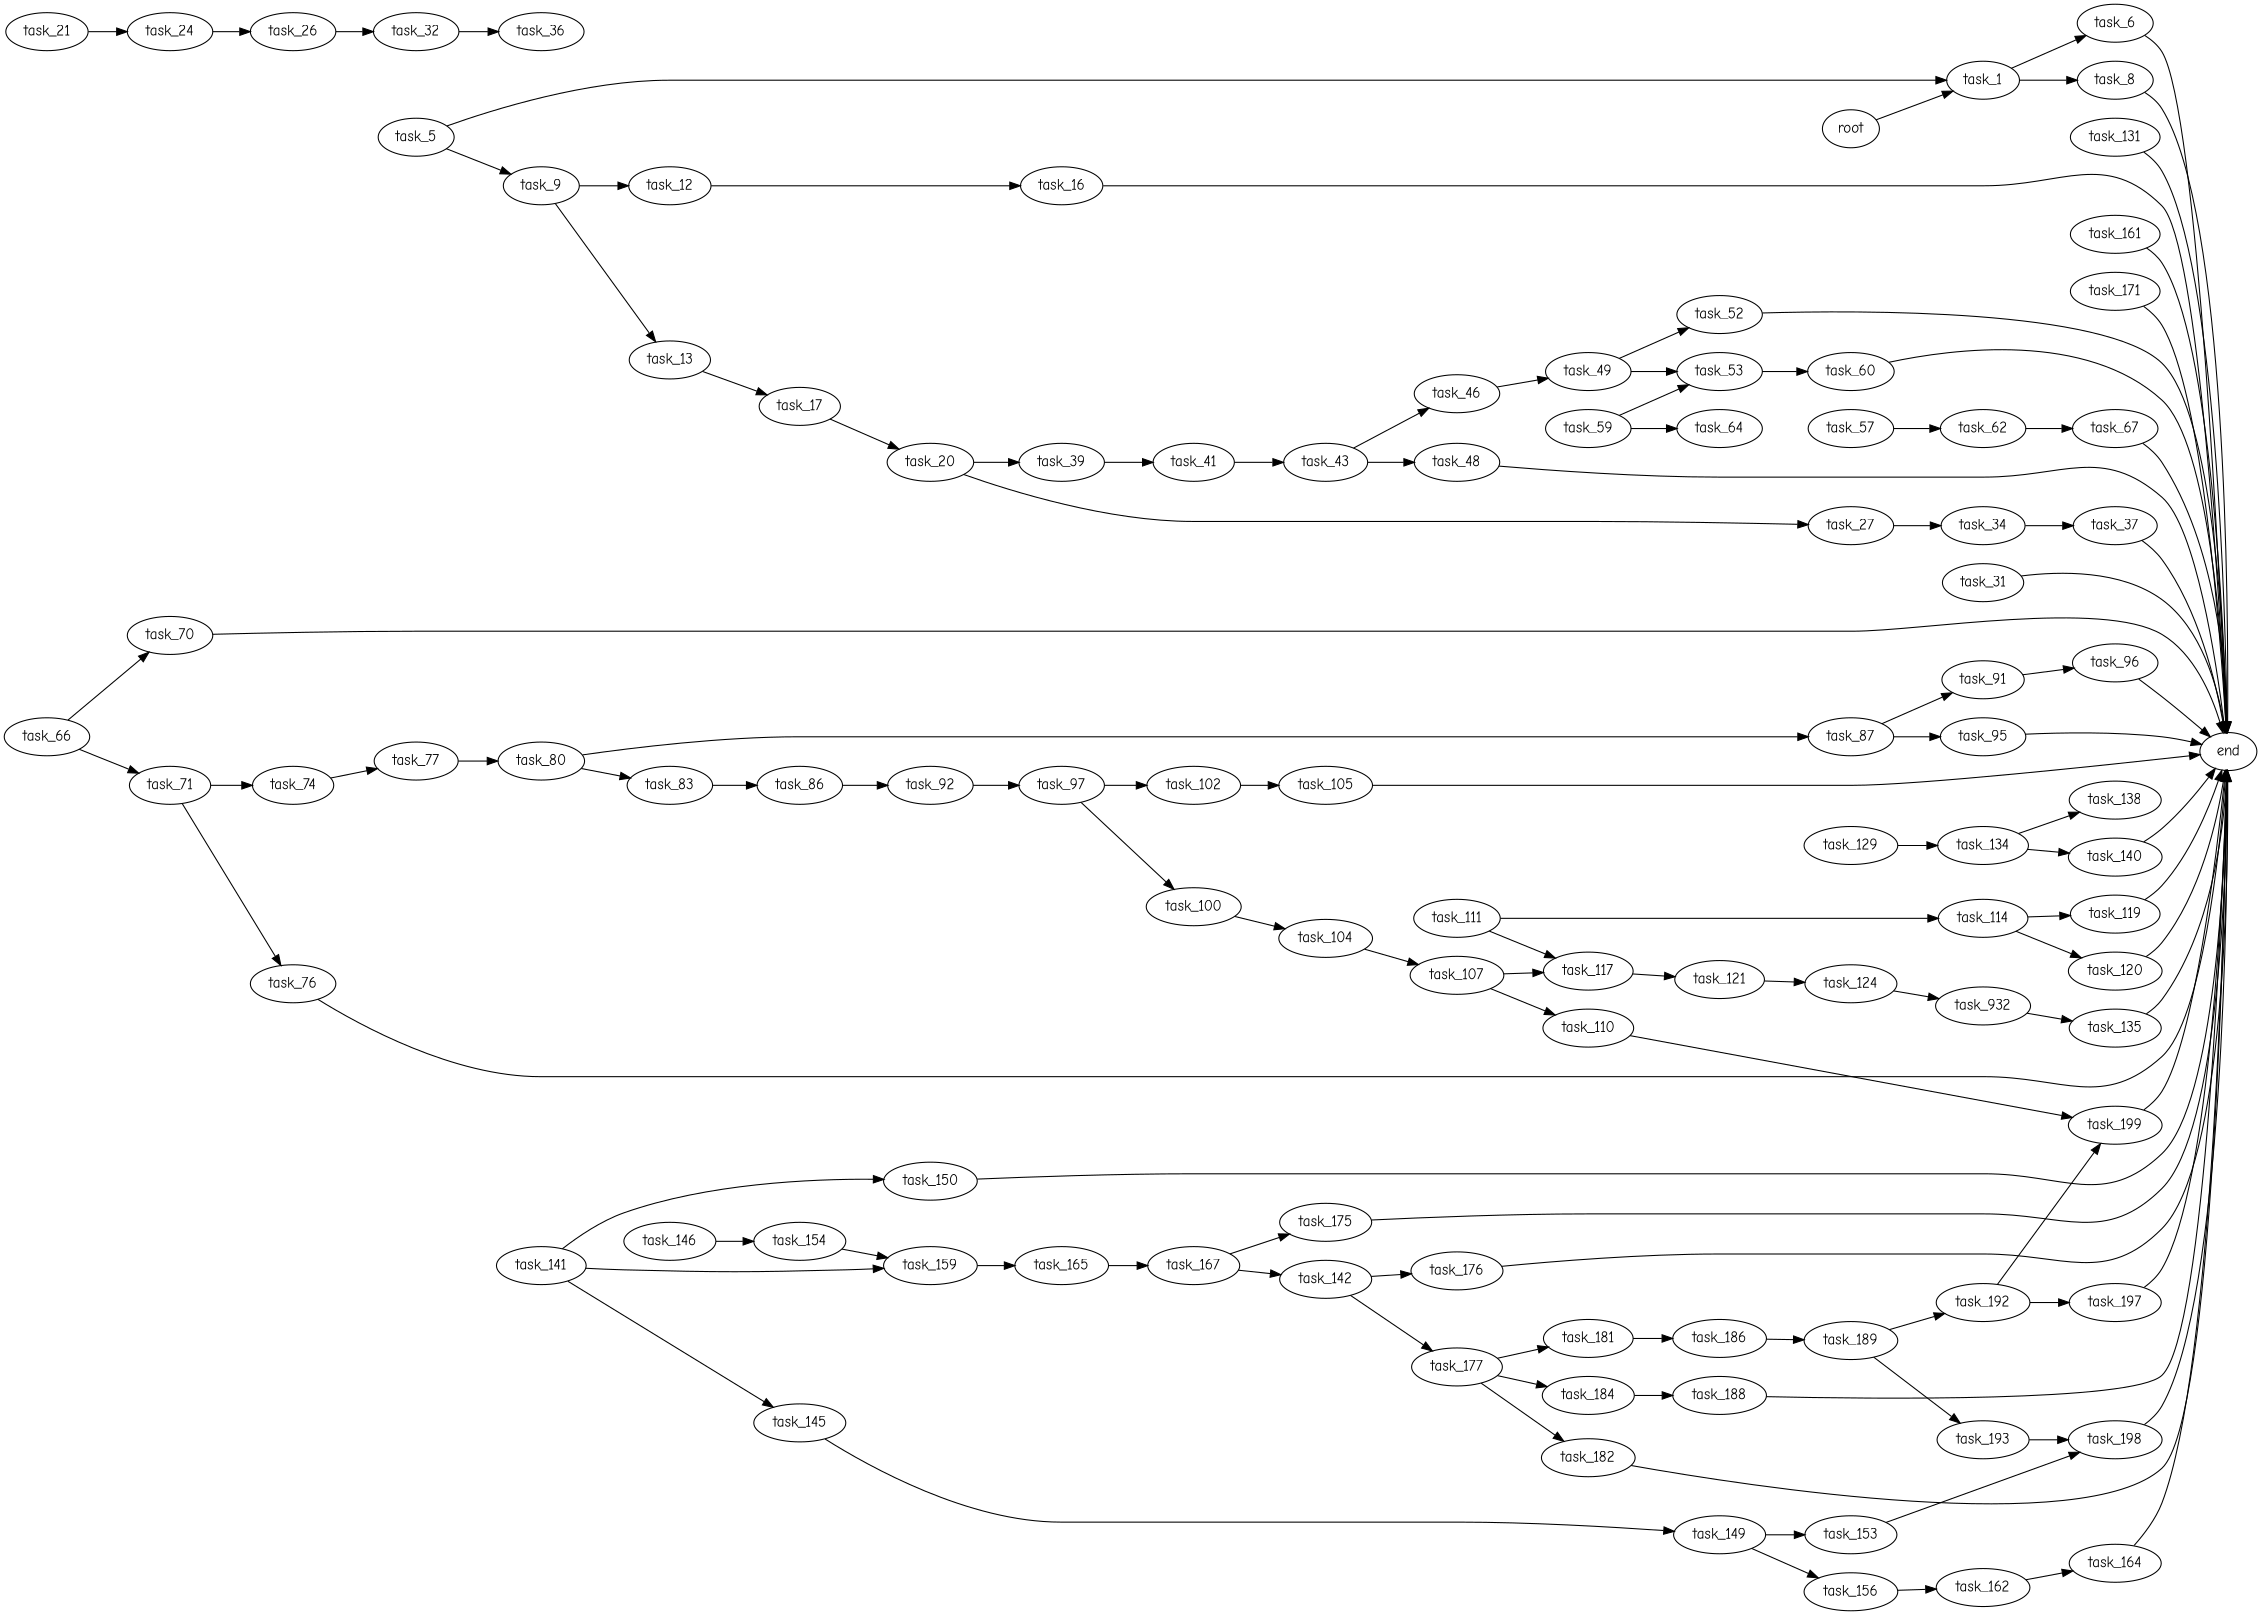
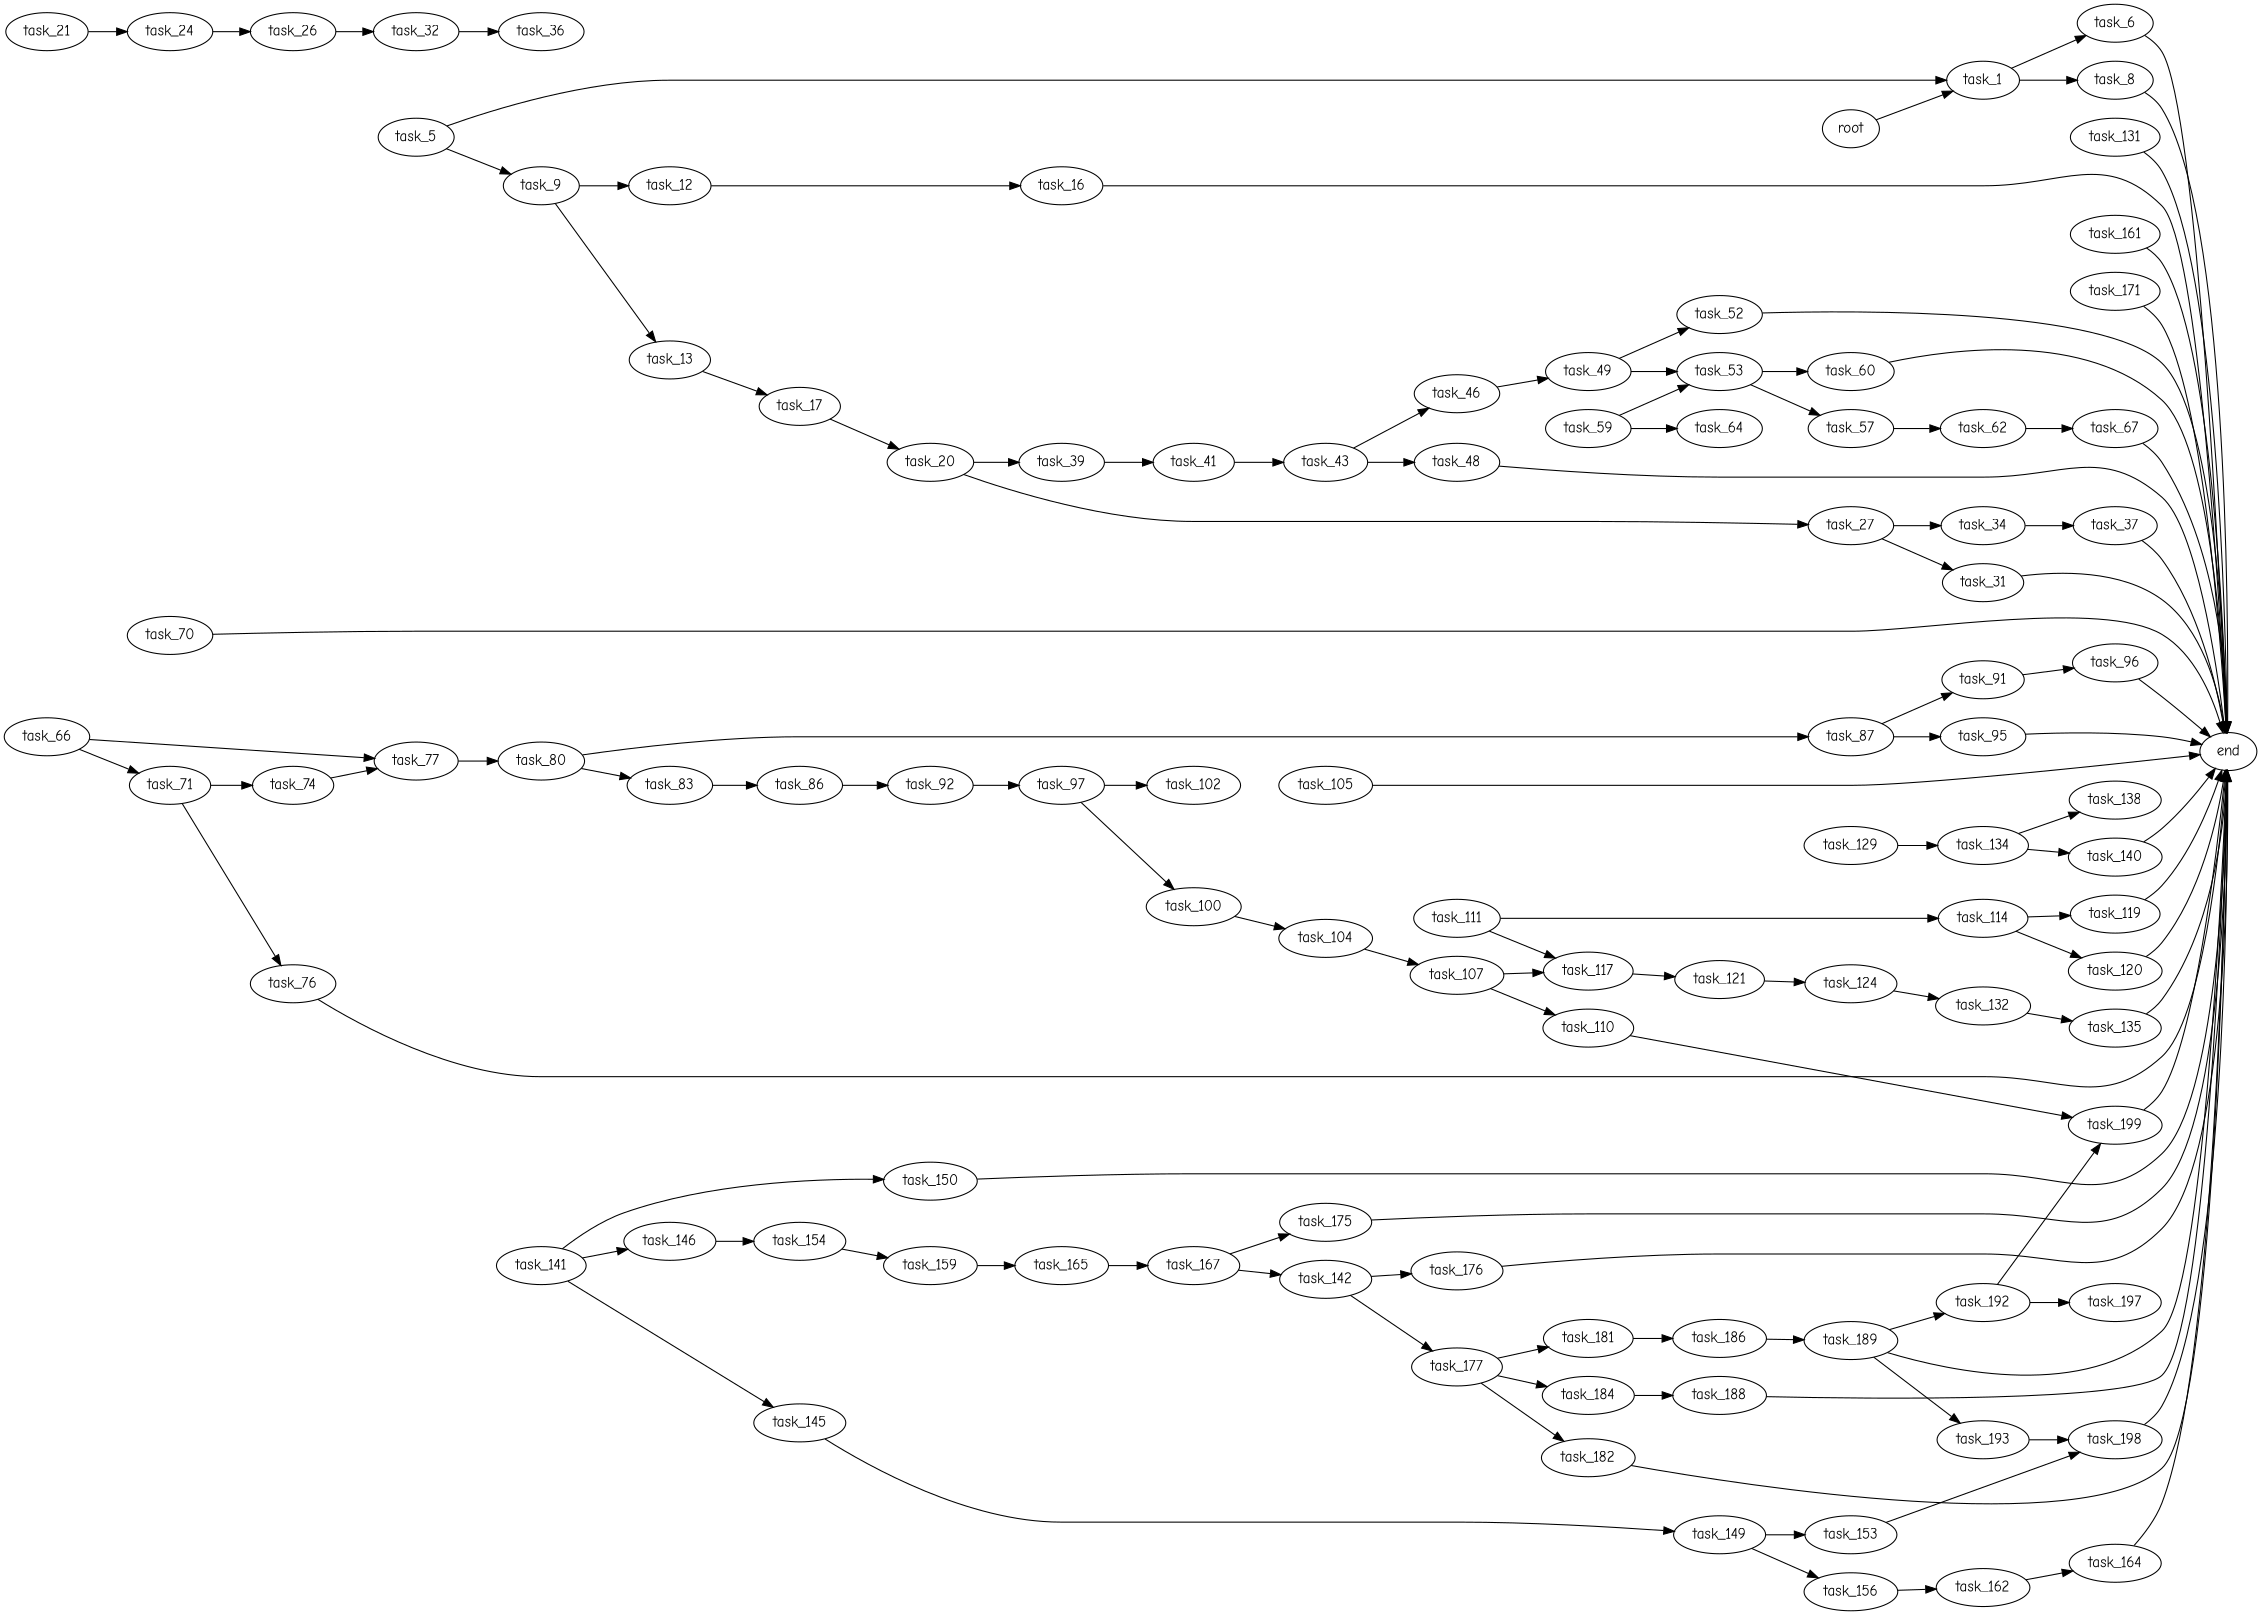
edge "task_53" -> "task_57": added
edge "task_27" -> "task_31": added
edge "task_66" -> "task_70": now "task_66" -> "task_77"
edge "task_102" -> "task_105": removed
node "task_932": label "task_932" -> "task_132"
edge "task_197" -> "end": now "task_189" -> "end"
edge "task_141" -> "task_159": now "task_141" -> "task_146"
